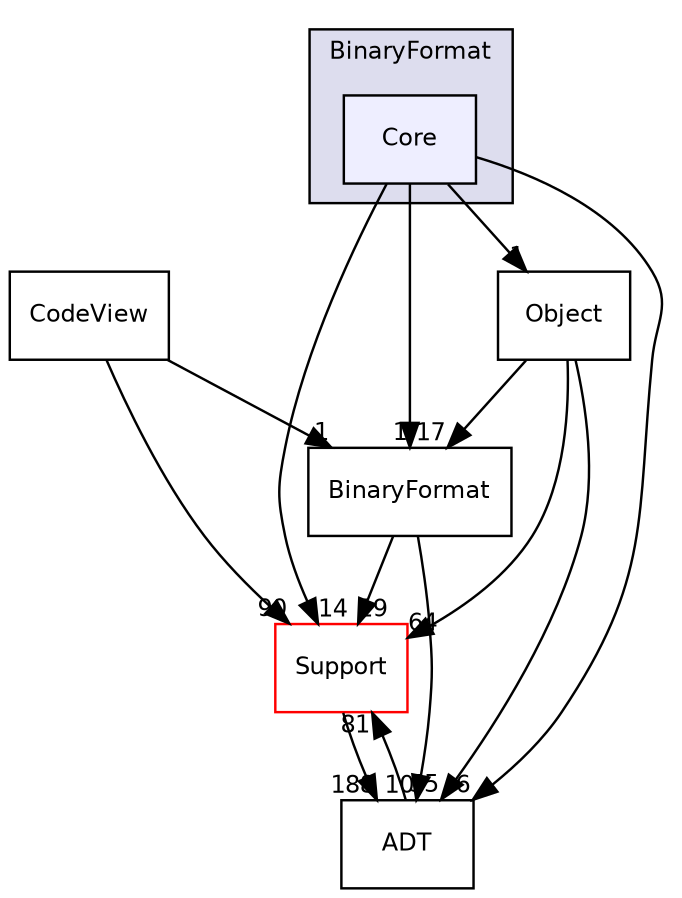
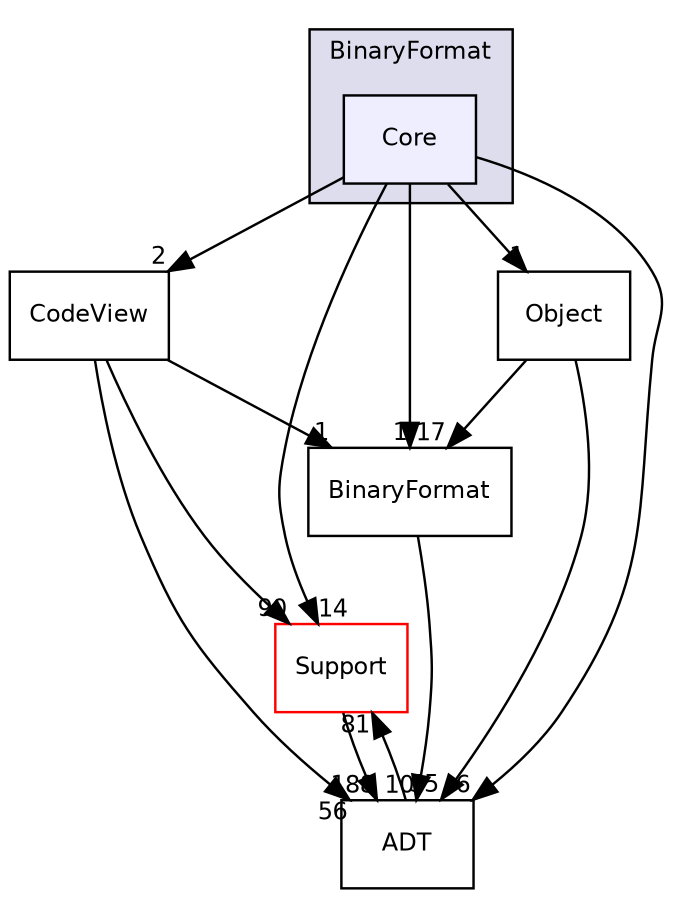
edge "Core" -> "CodeView": added
edge "Object" -> "Support": removed
edge "BinaryFormat" -> "Support": removed
edge "CodeView" -> "ADT": added
